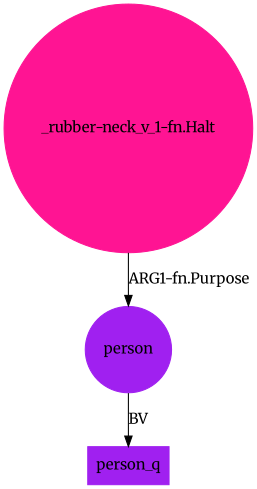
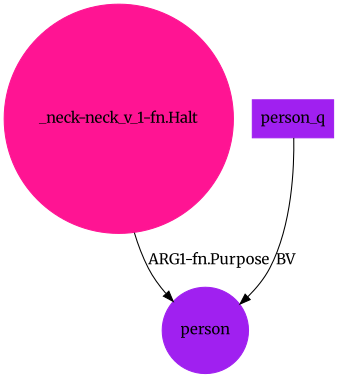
node "_rubber-neck_v_1-fn.Halt": label "_rubber-neck_v_1-fn.Halt" -> "_neck-neck_v_1-fn.Halt"
edge "person" -> "person_q": reversed
